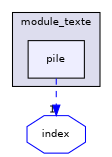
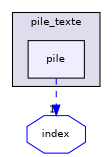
cluster "module_texte": label "module_texte" -> "pile_texte"
